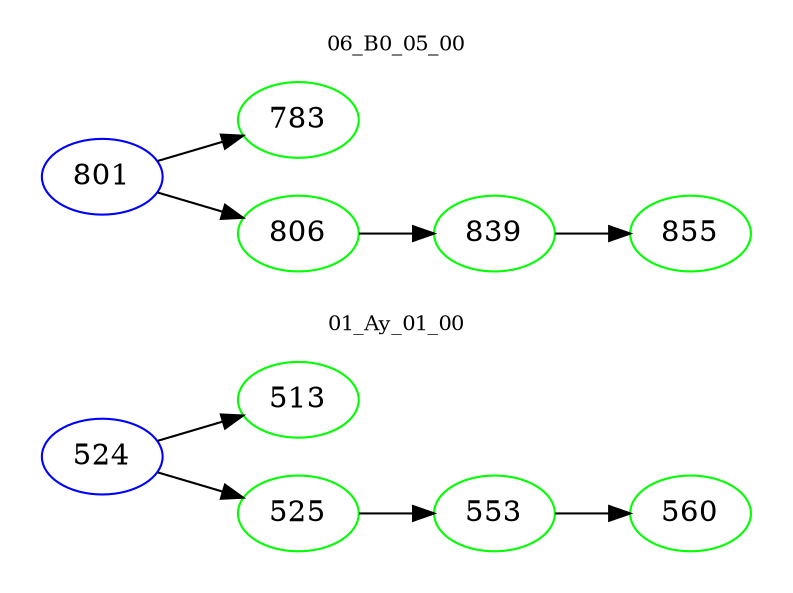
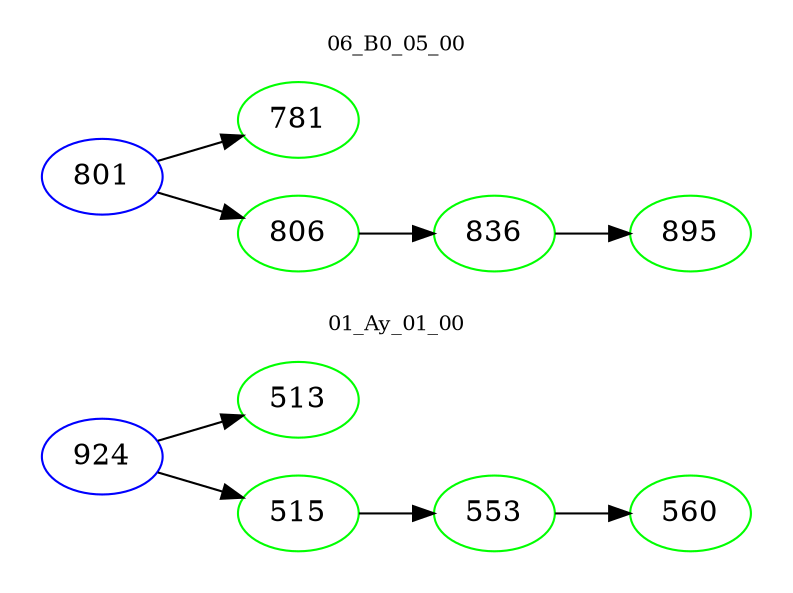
node "783": label "783" -> "781"
node "839": label "839" -> "836"
node "855": label "855" -> "895"
node "524": label "524" -> "924"
node "525": label "525" -> "515"
